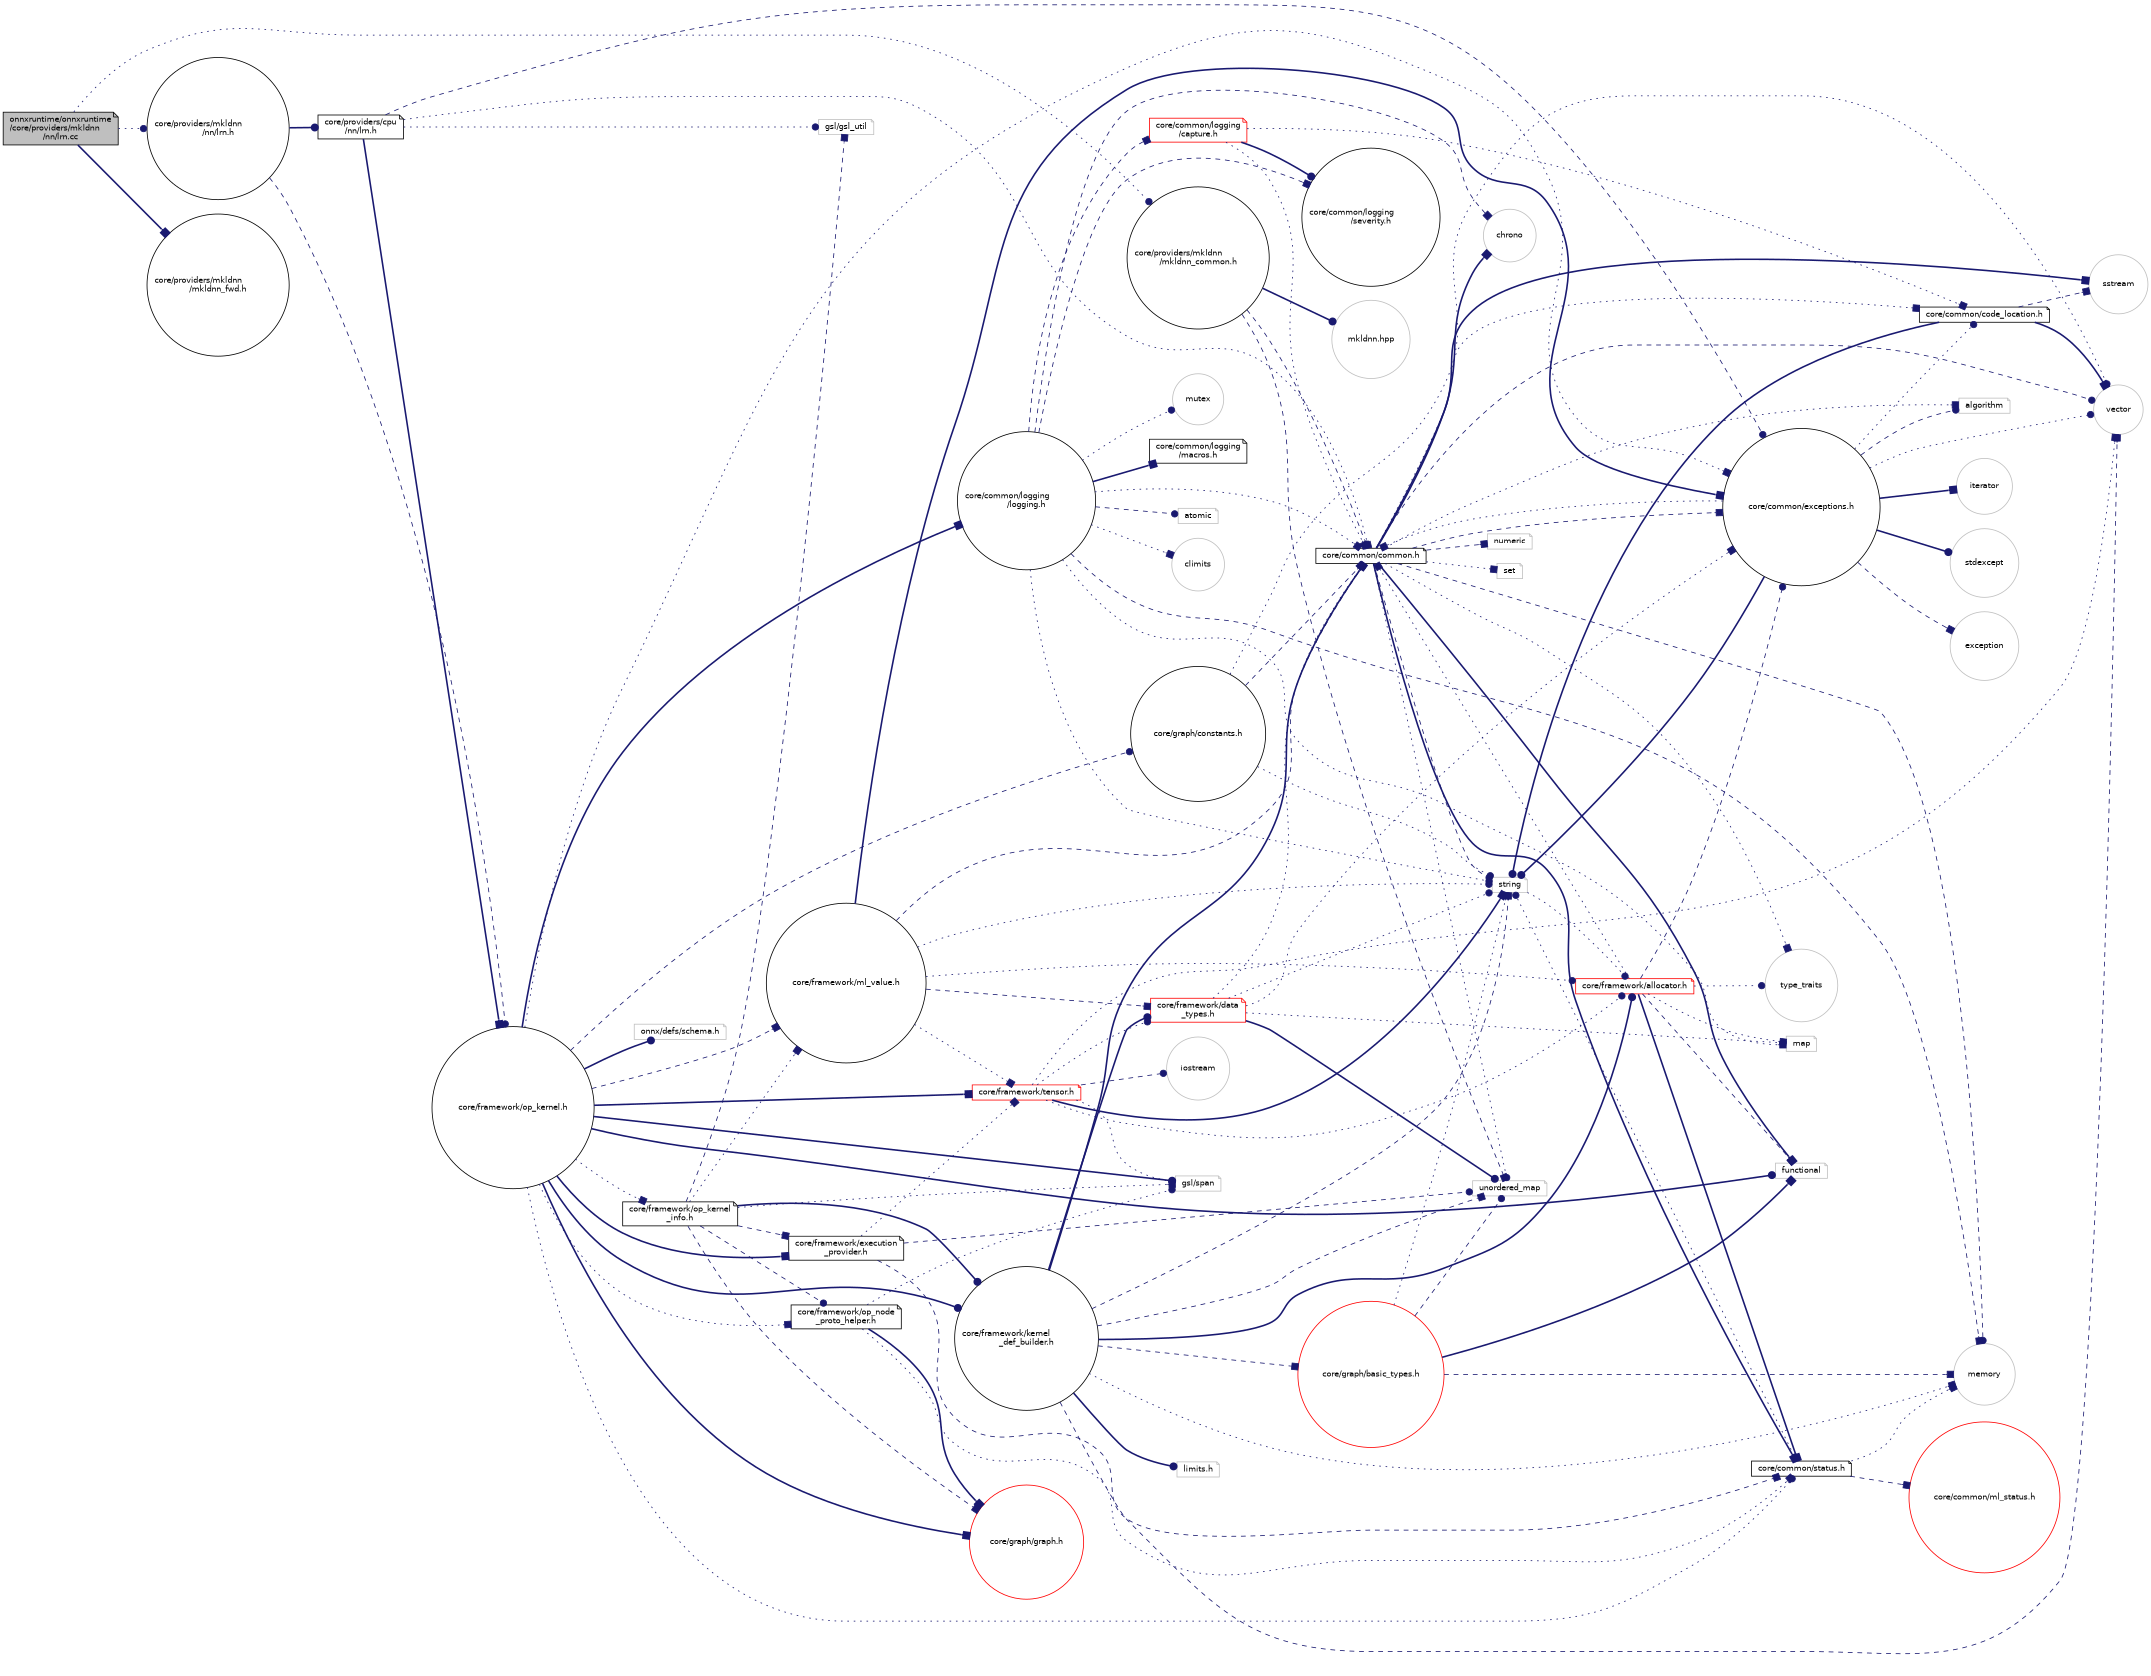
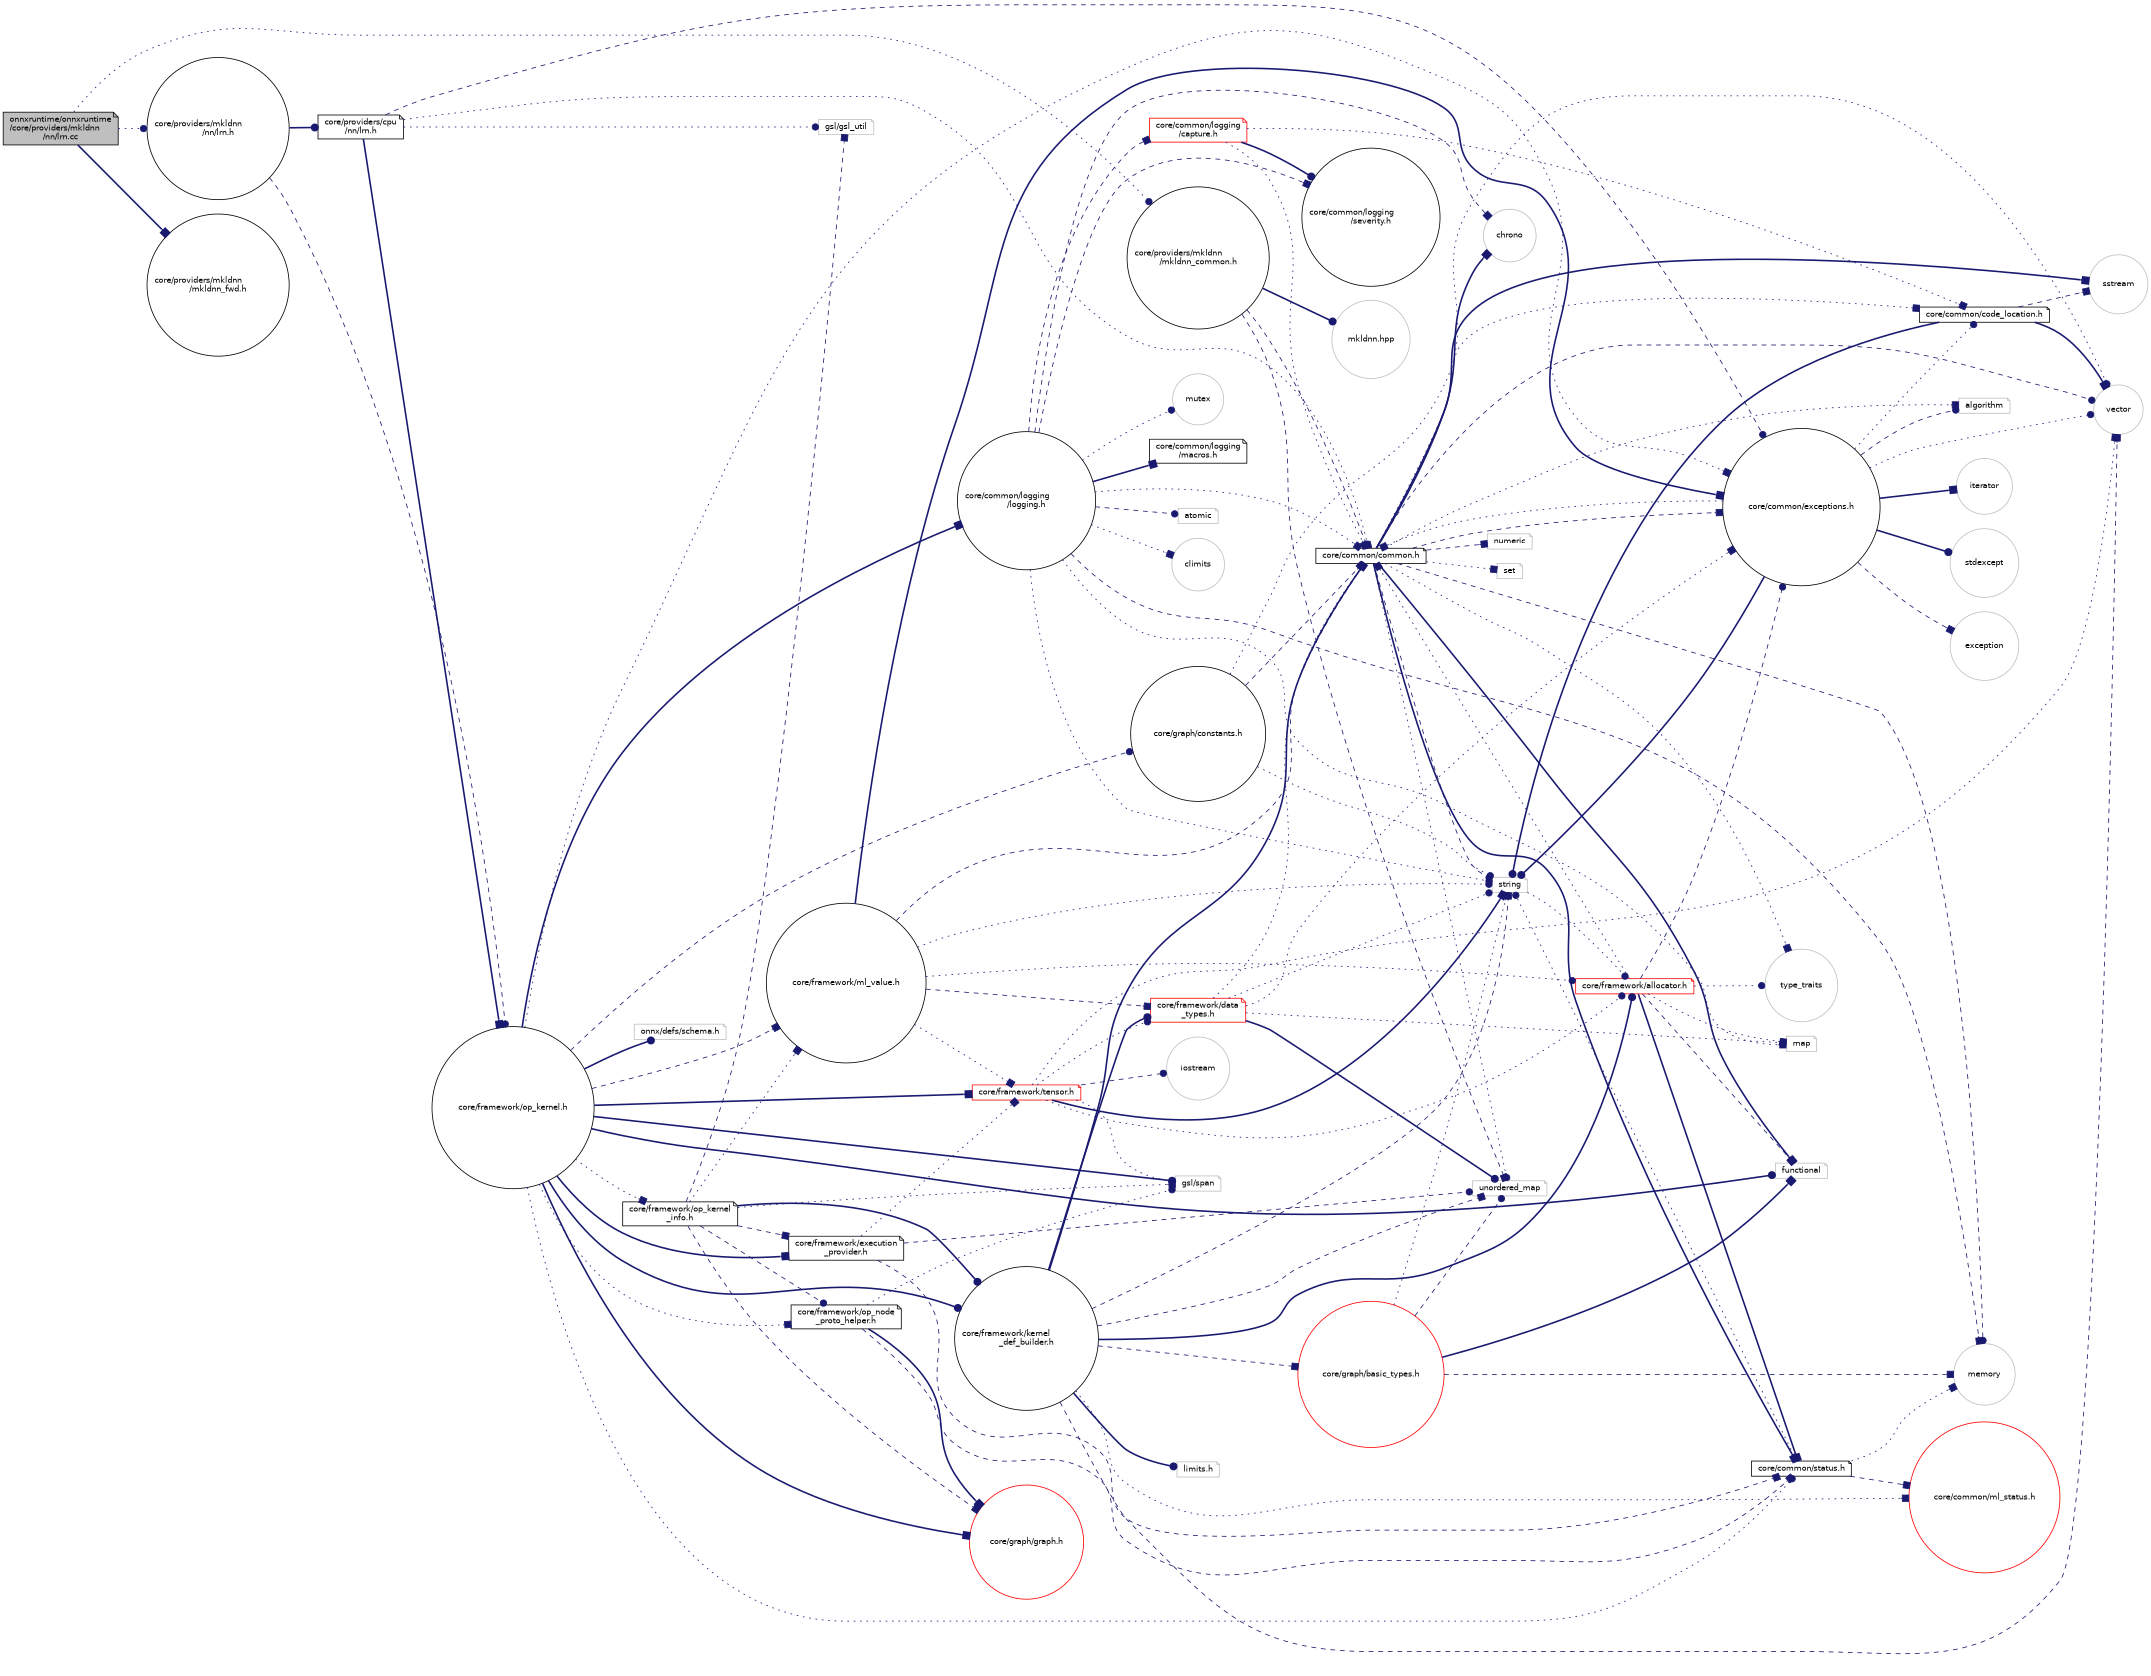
edge "core/framework/kernel _def_builder.h" -> "memory": now "core/framework/kernel _def_builder.h" -> "core/common/ml_status.h"
edge "core/framework/op_node _proto_helper.h" -> "core/common/status.h": style dotted -> dashed
